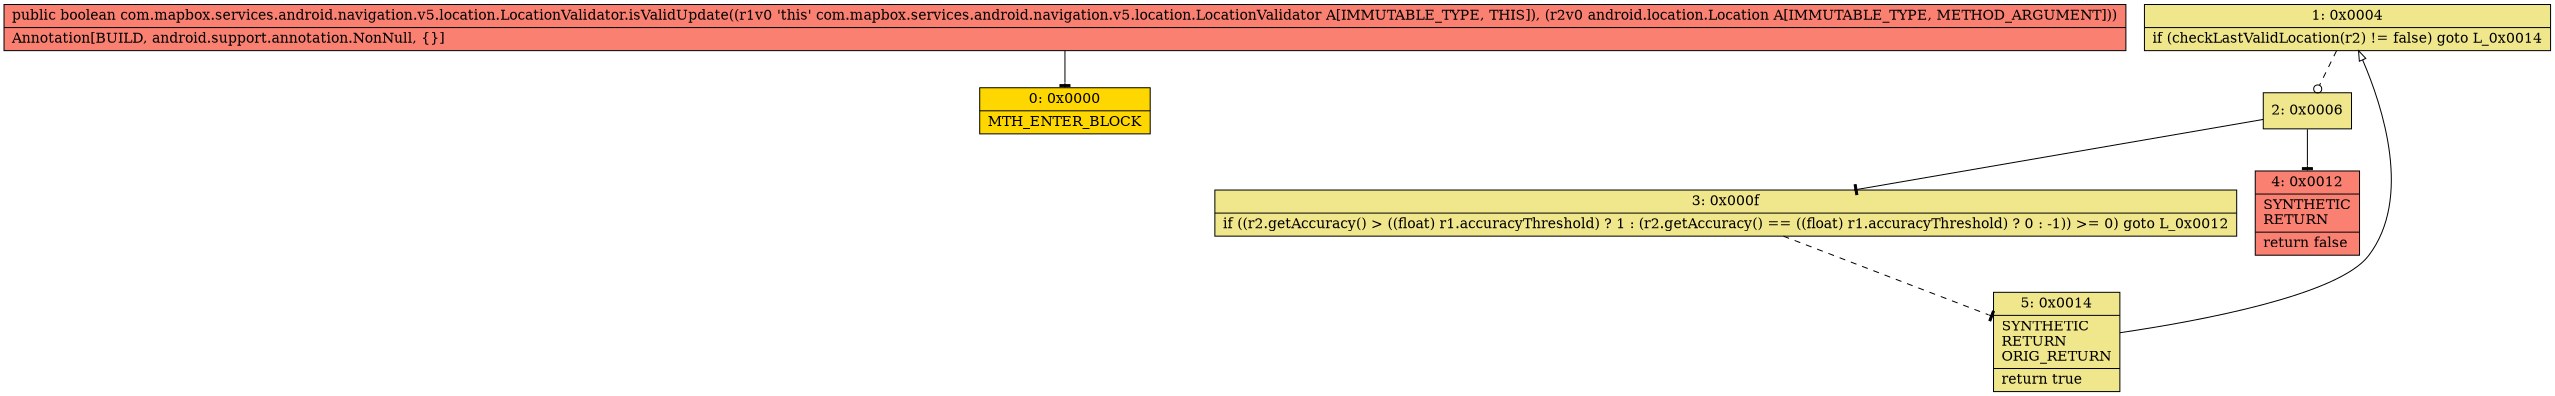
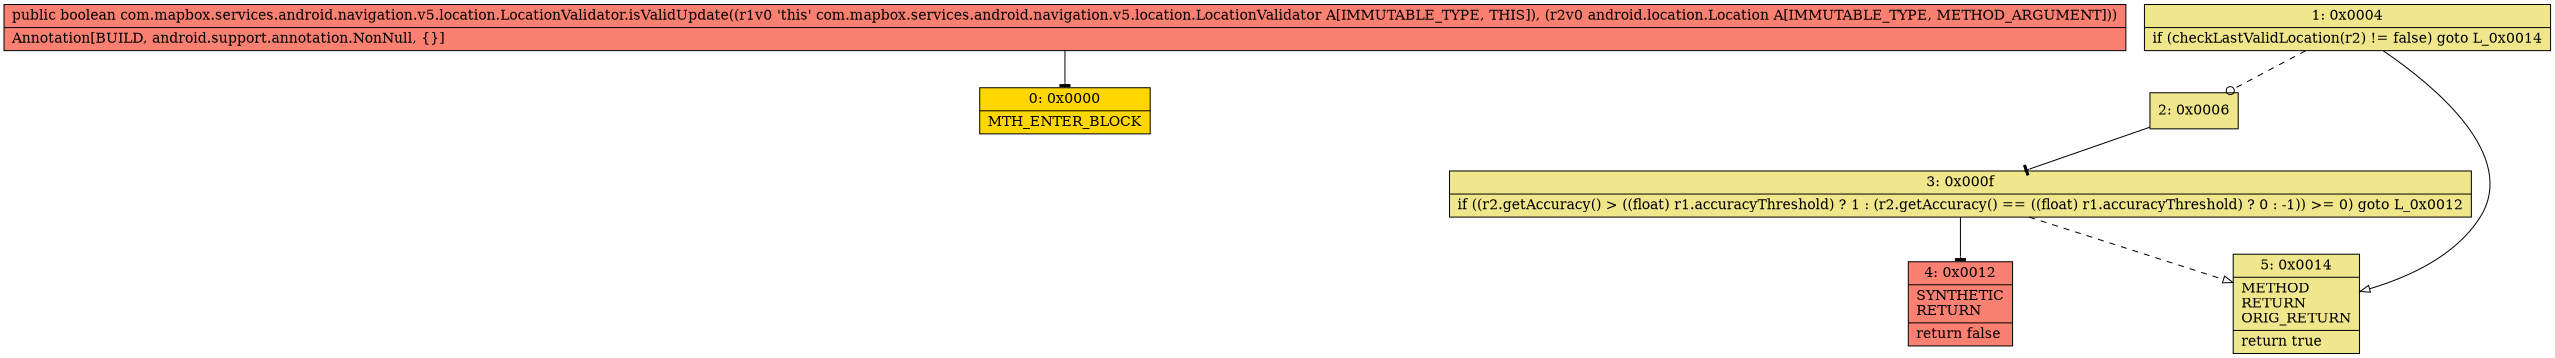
edge "2: 0x0006" -> "4: 0x0012": now "3: 0x000f" -> "4: 0x0012"
edge "5: 0x0014" -> "1: 0x0004": reversed
edge "3: 0x000f" -> "5: 0x0014": arrowhead tee -> onormal
node "5: 0x0014": text "SYNTHETIC" -> "METHOD"
